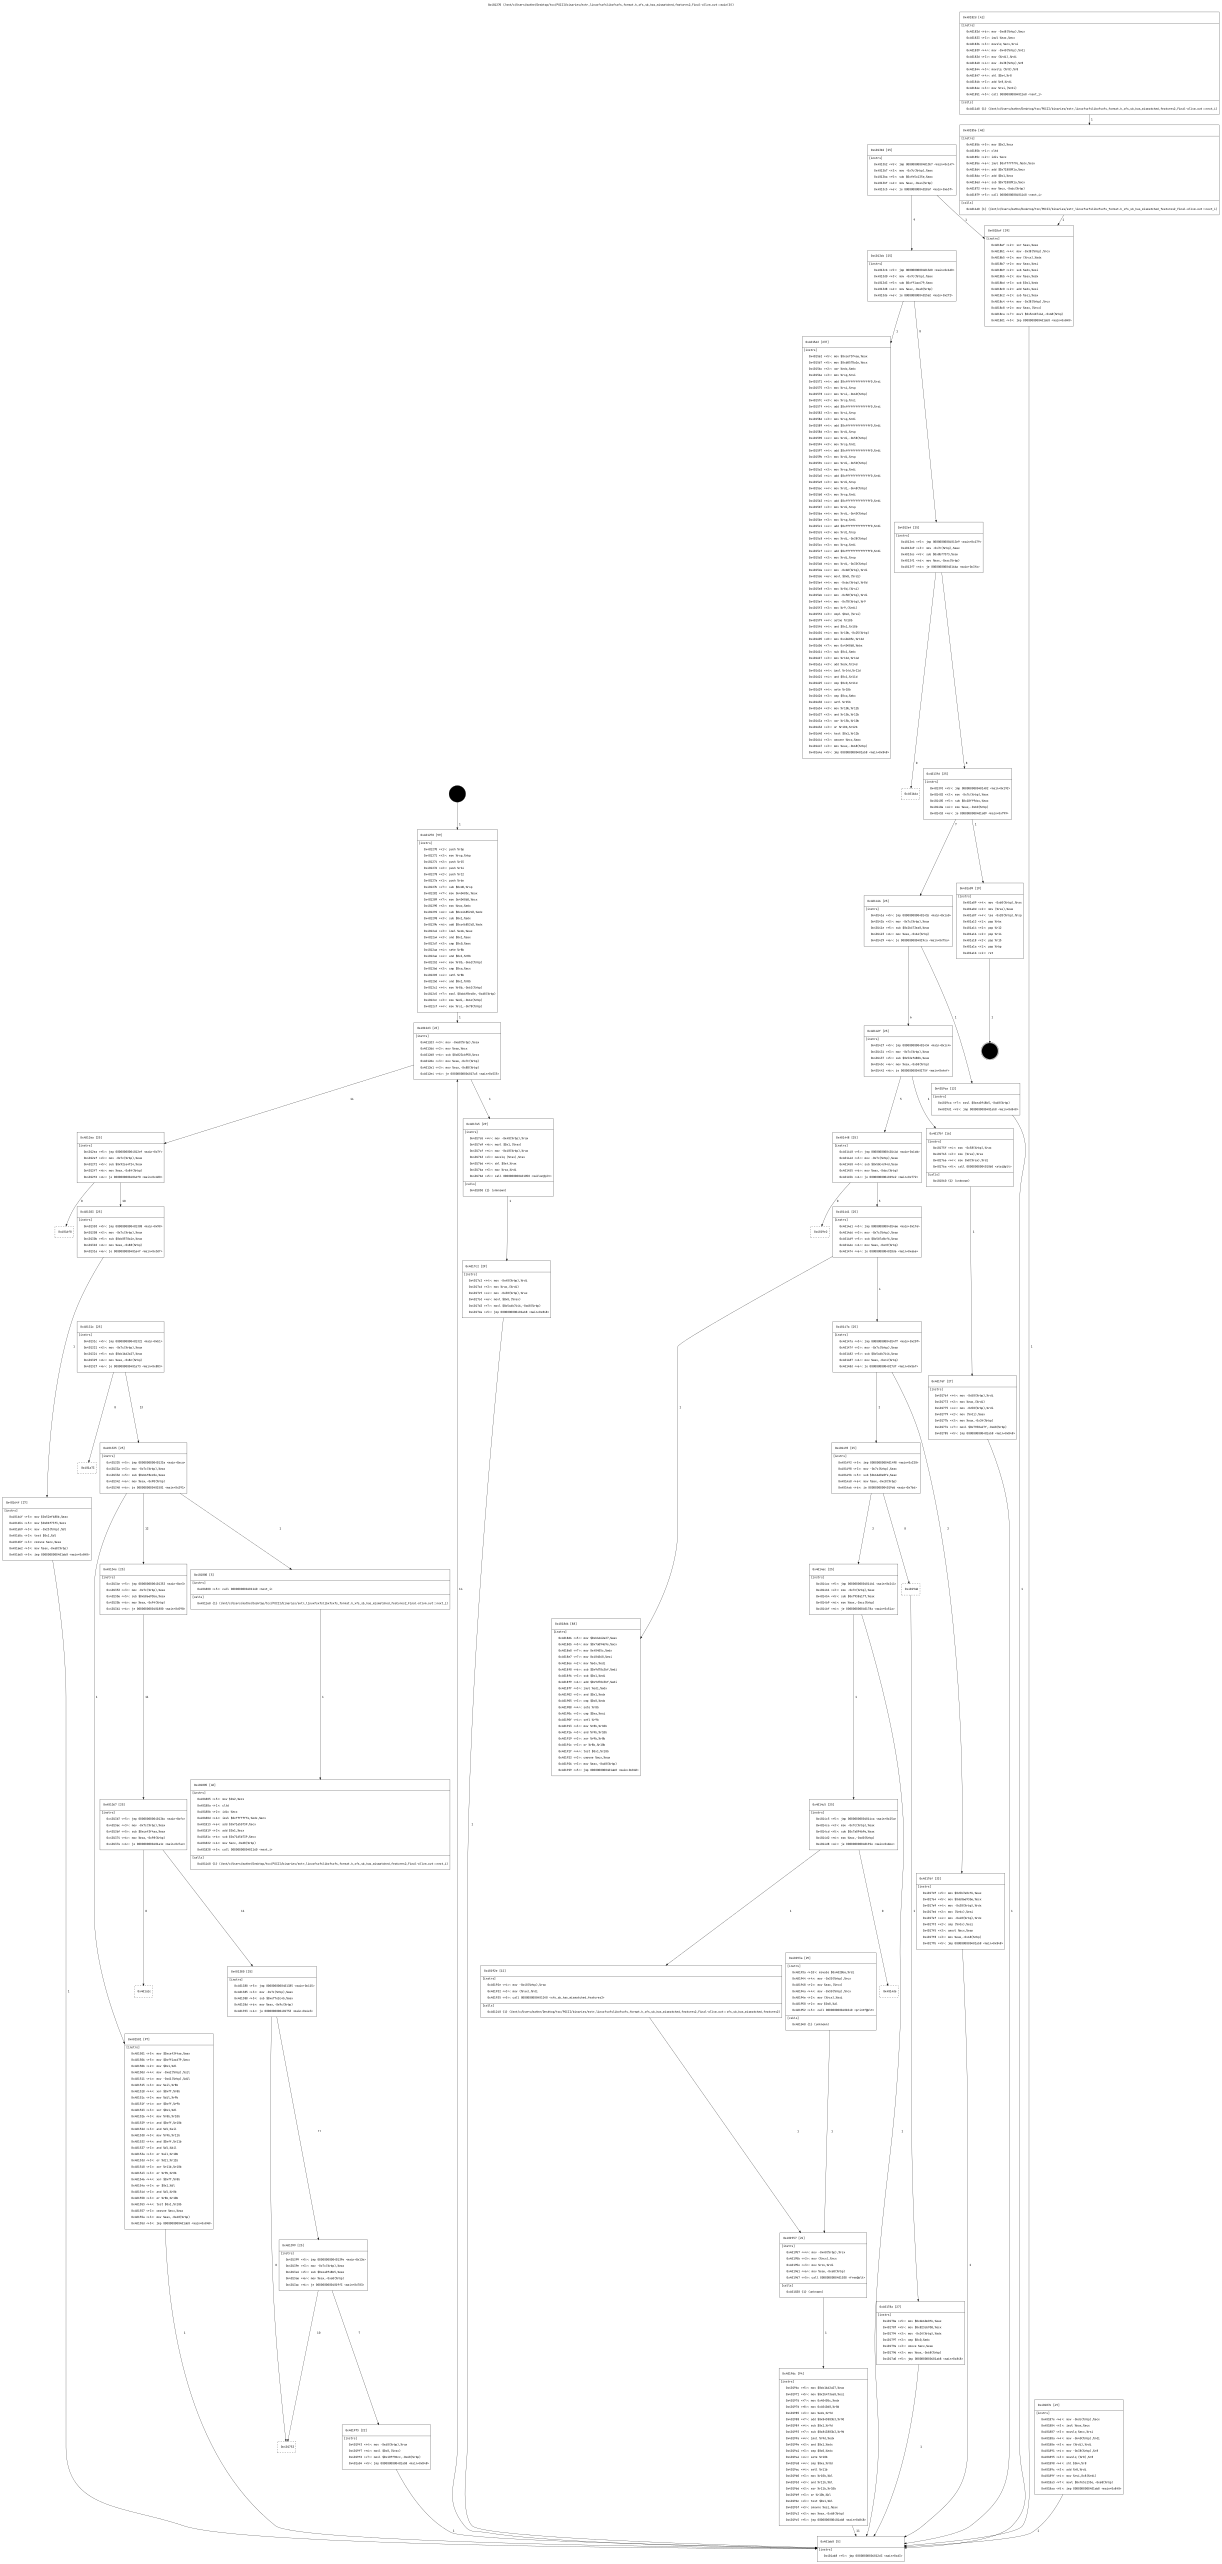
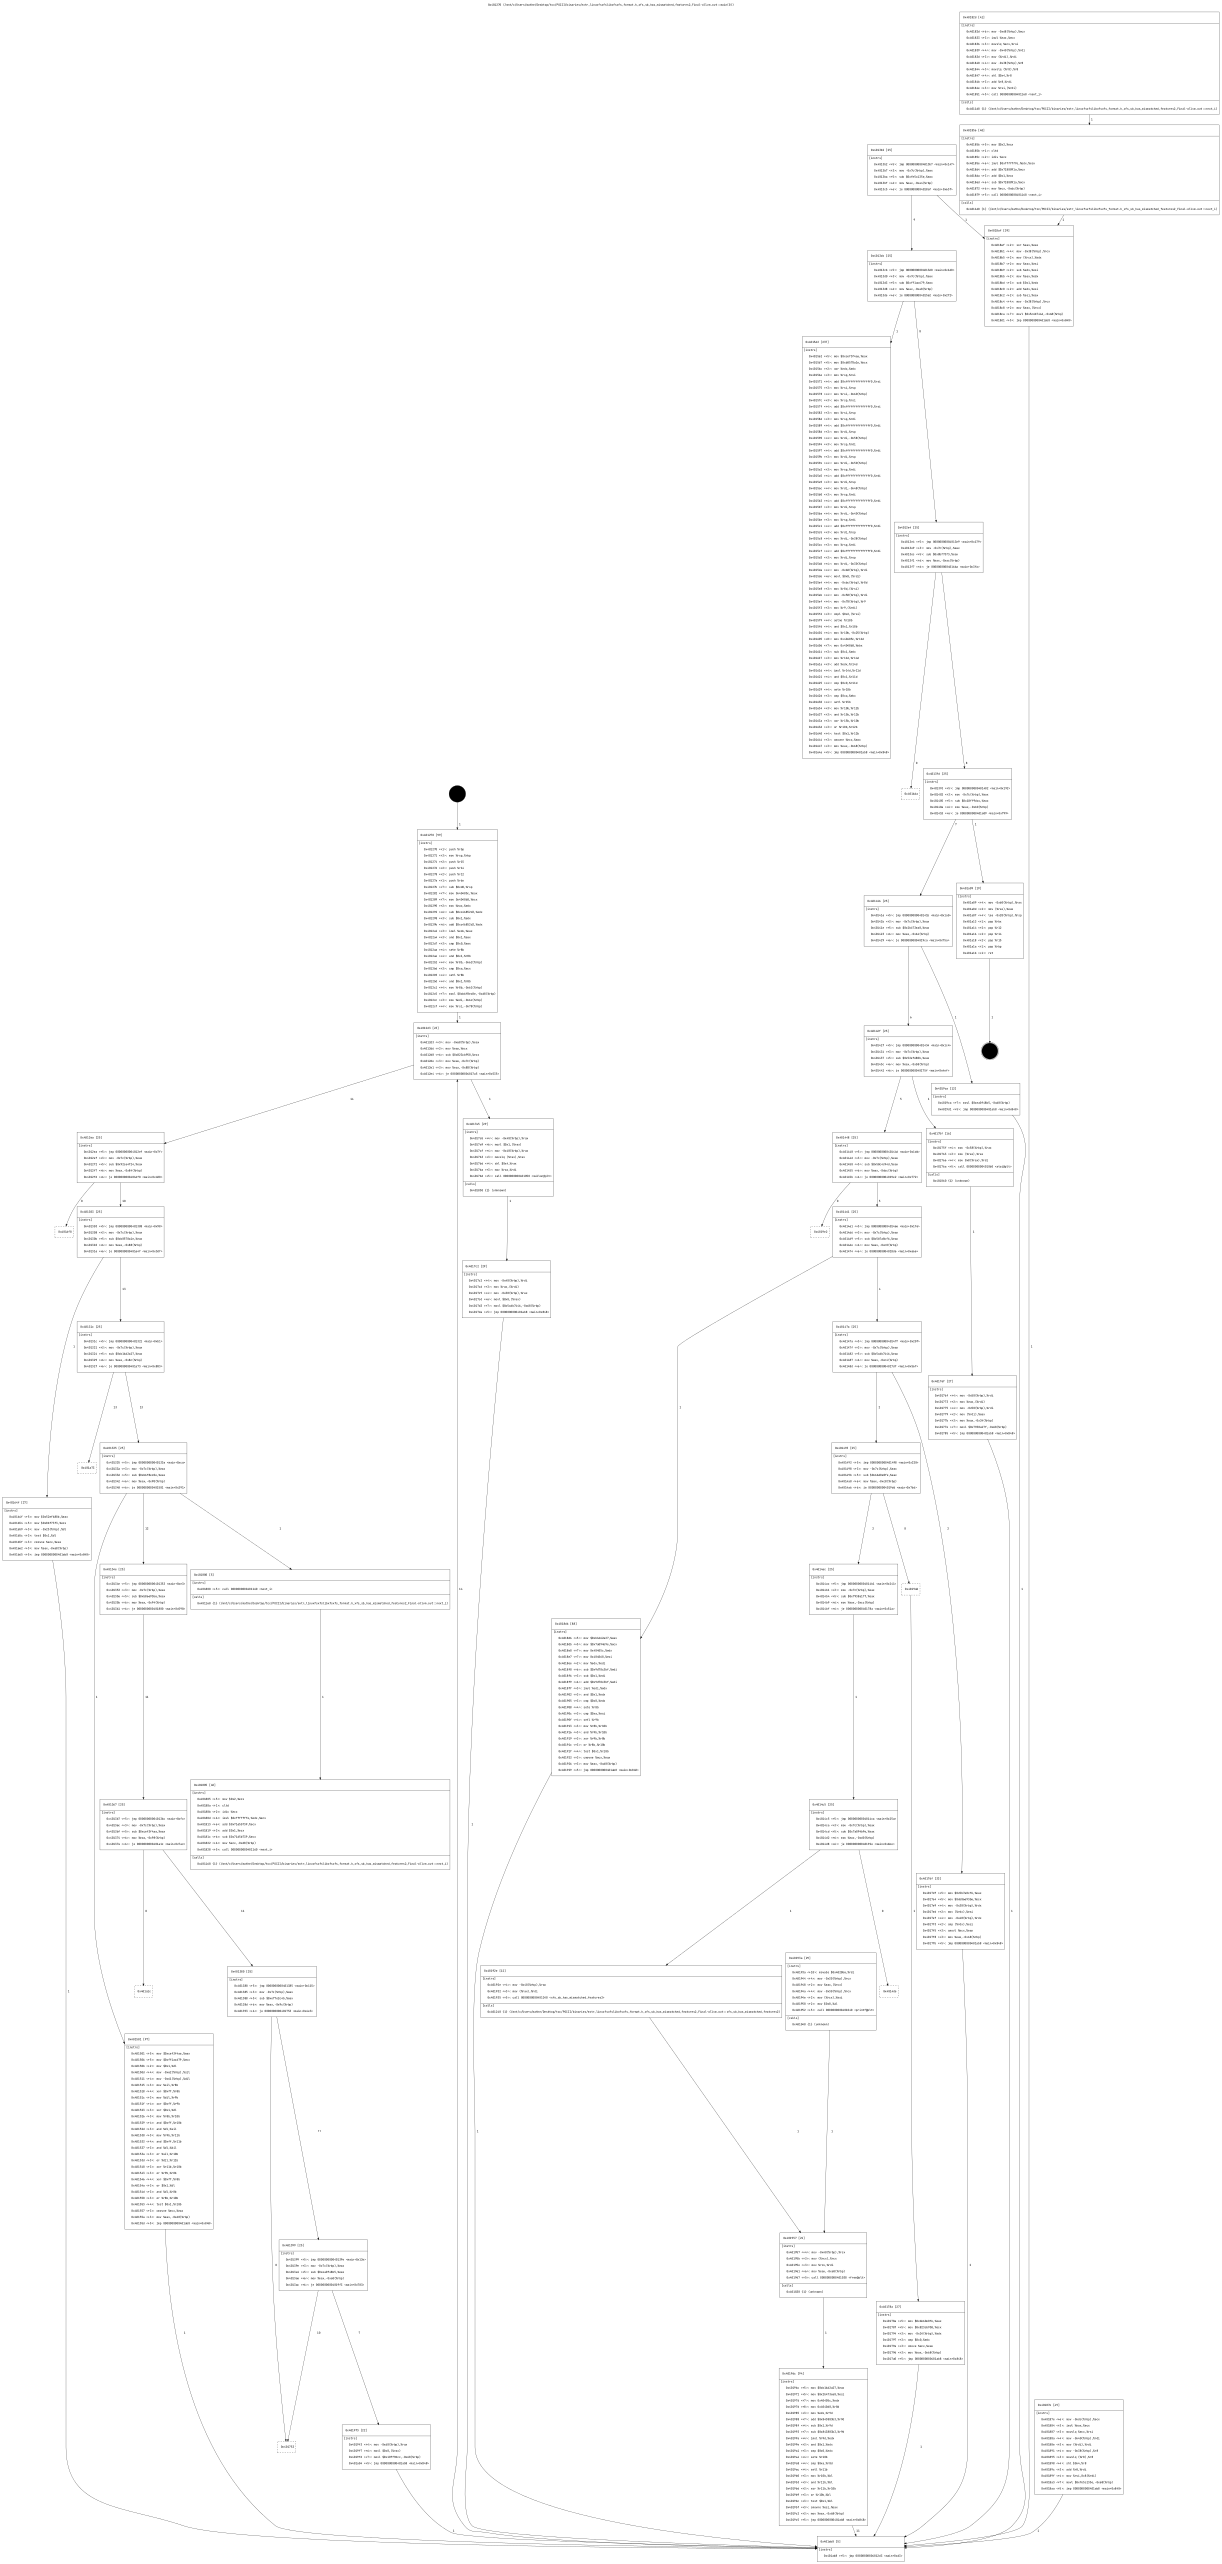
edge "0x401303 [25]" -> "0x40131c [25]": added, label "13"
edge "0x40131c [25]" -> "0x401a73": label " 0" -> " 13"
edge "0x4014ac [25]" -> "0x401ab8 [5]": now "0x4018d6 [88]" -> "0x401ab8 [5]"
